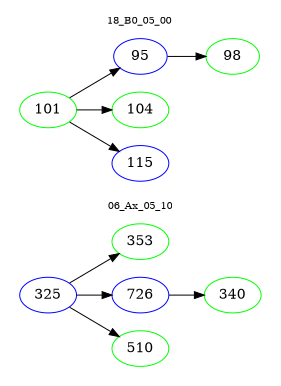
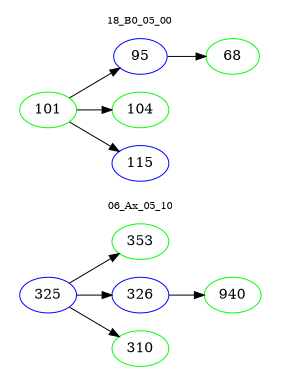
node "98": label "98" -> "68"
node "726": label "726" -> "326"
node "340": label "340" -> "940"
node "510": label "510" -> "310"
